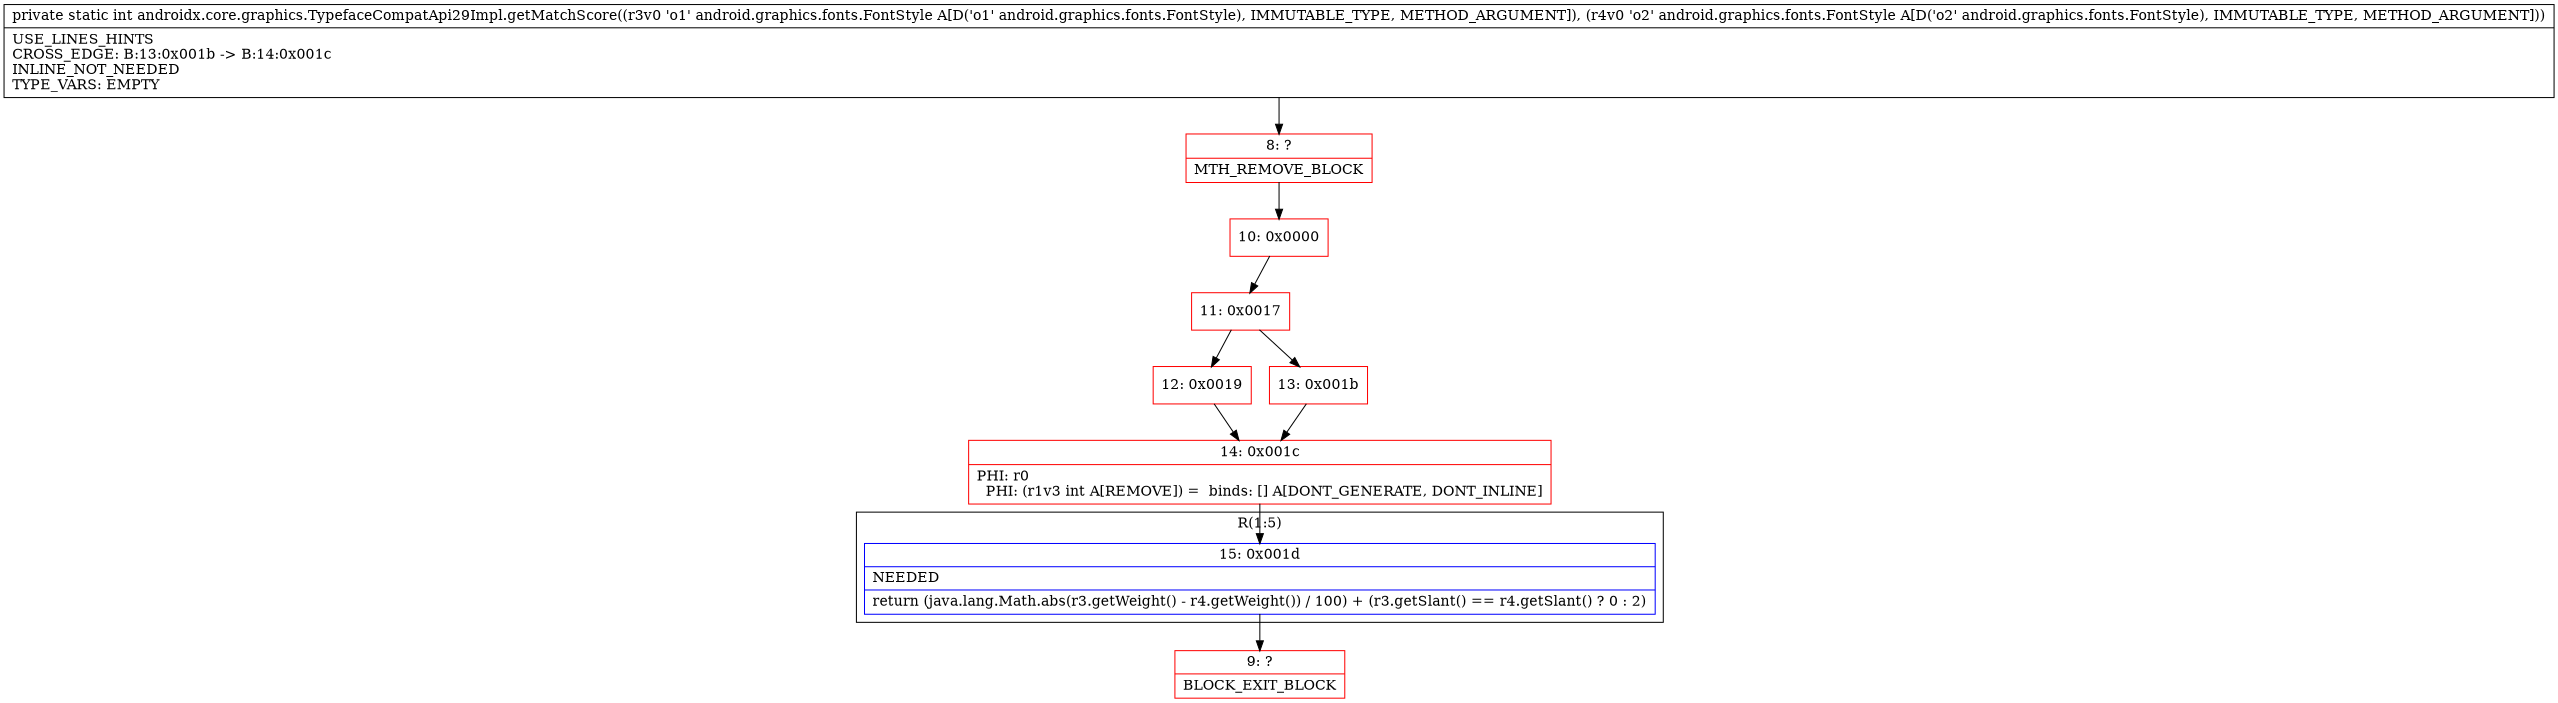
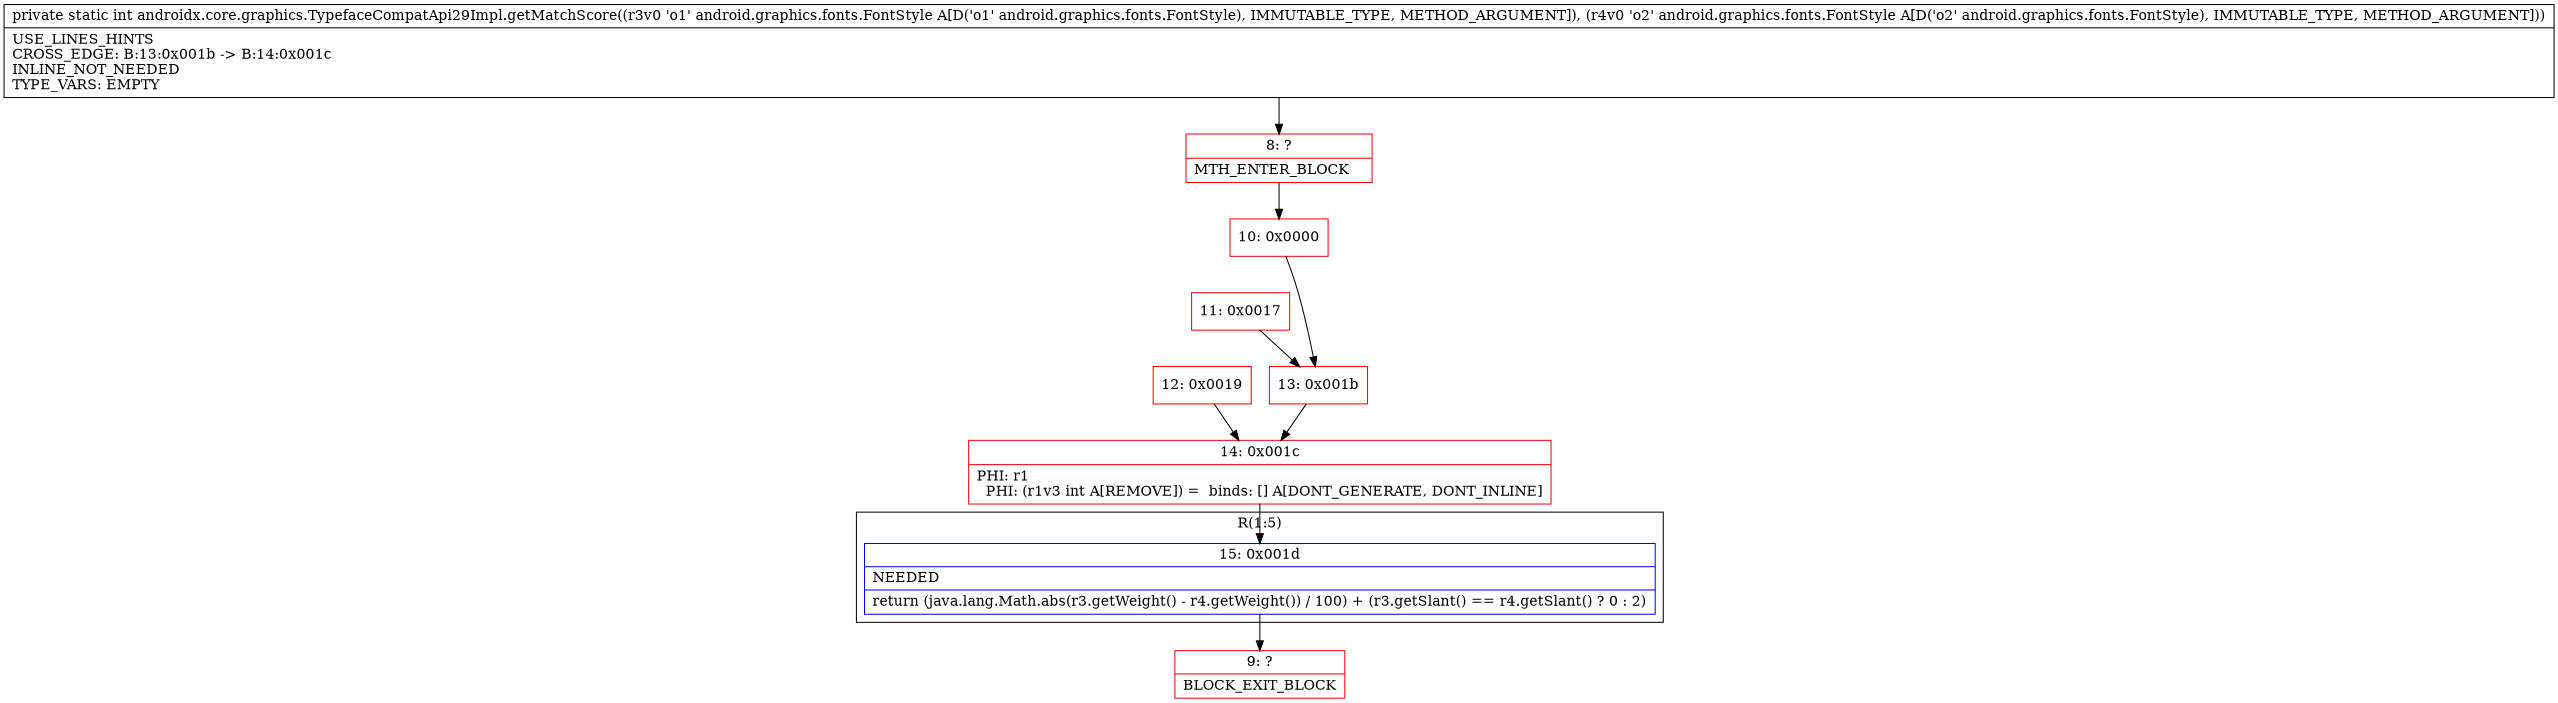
node "8: ?": text "MTH_REMOVE_BLOCK" -> "MTH_ENTER_BLOCK"
edge "10: 0x0000" -> "11: 0x0017": now "10: 0x0000" -> "13: 0x001b"
edge "11: 0x0017" -> "12: 0x0019": removed
node "14: 0x001c": text "PHI: r0" -> "PHI: r1"
